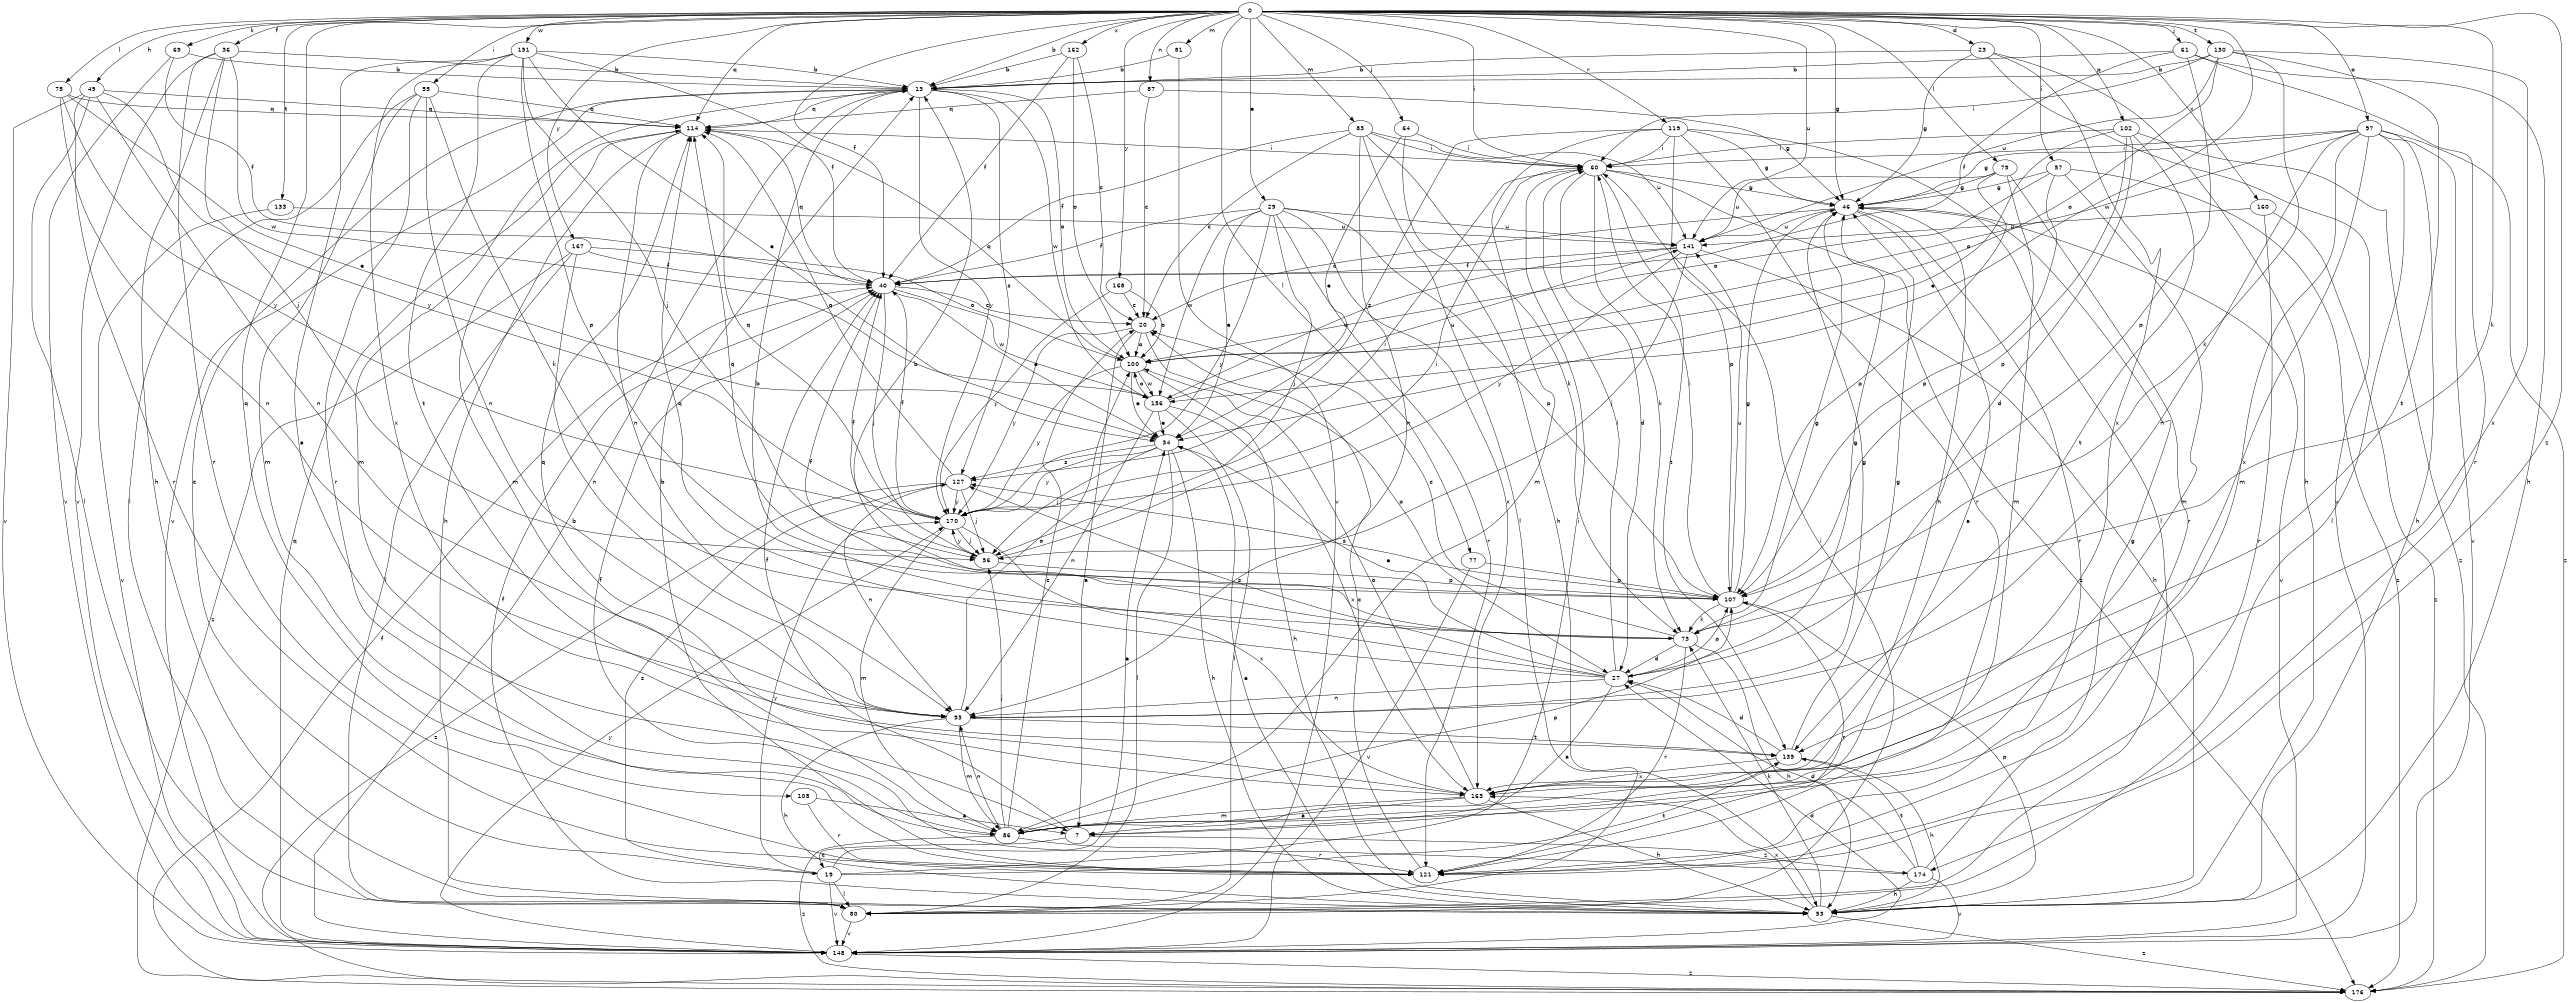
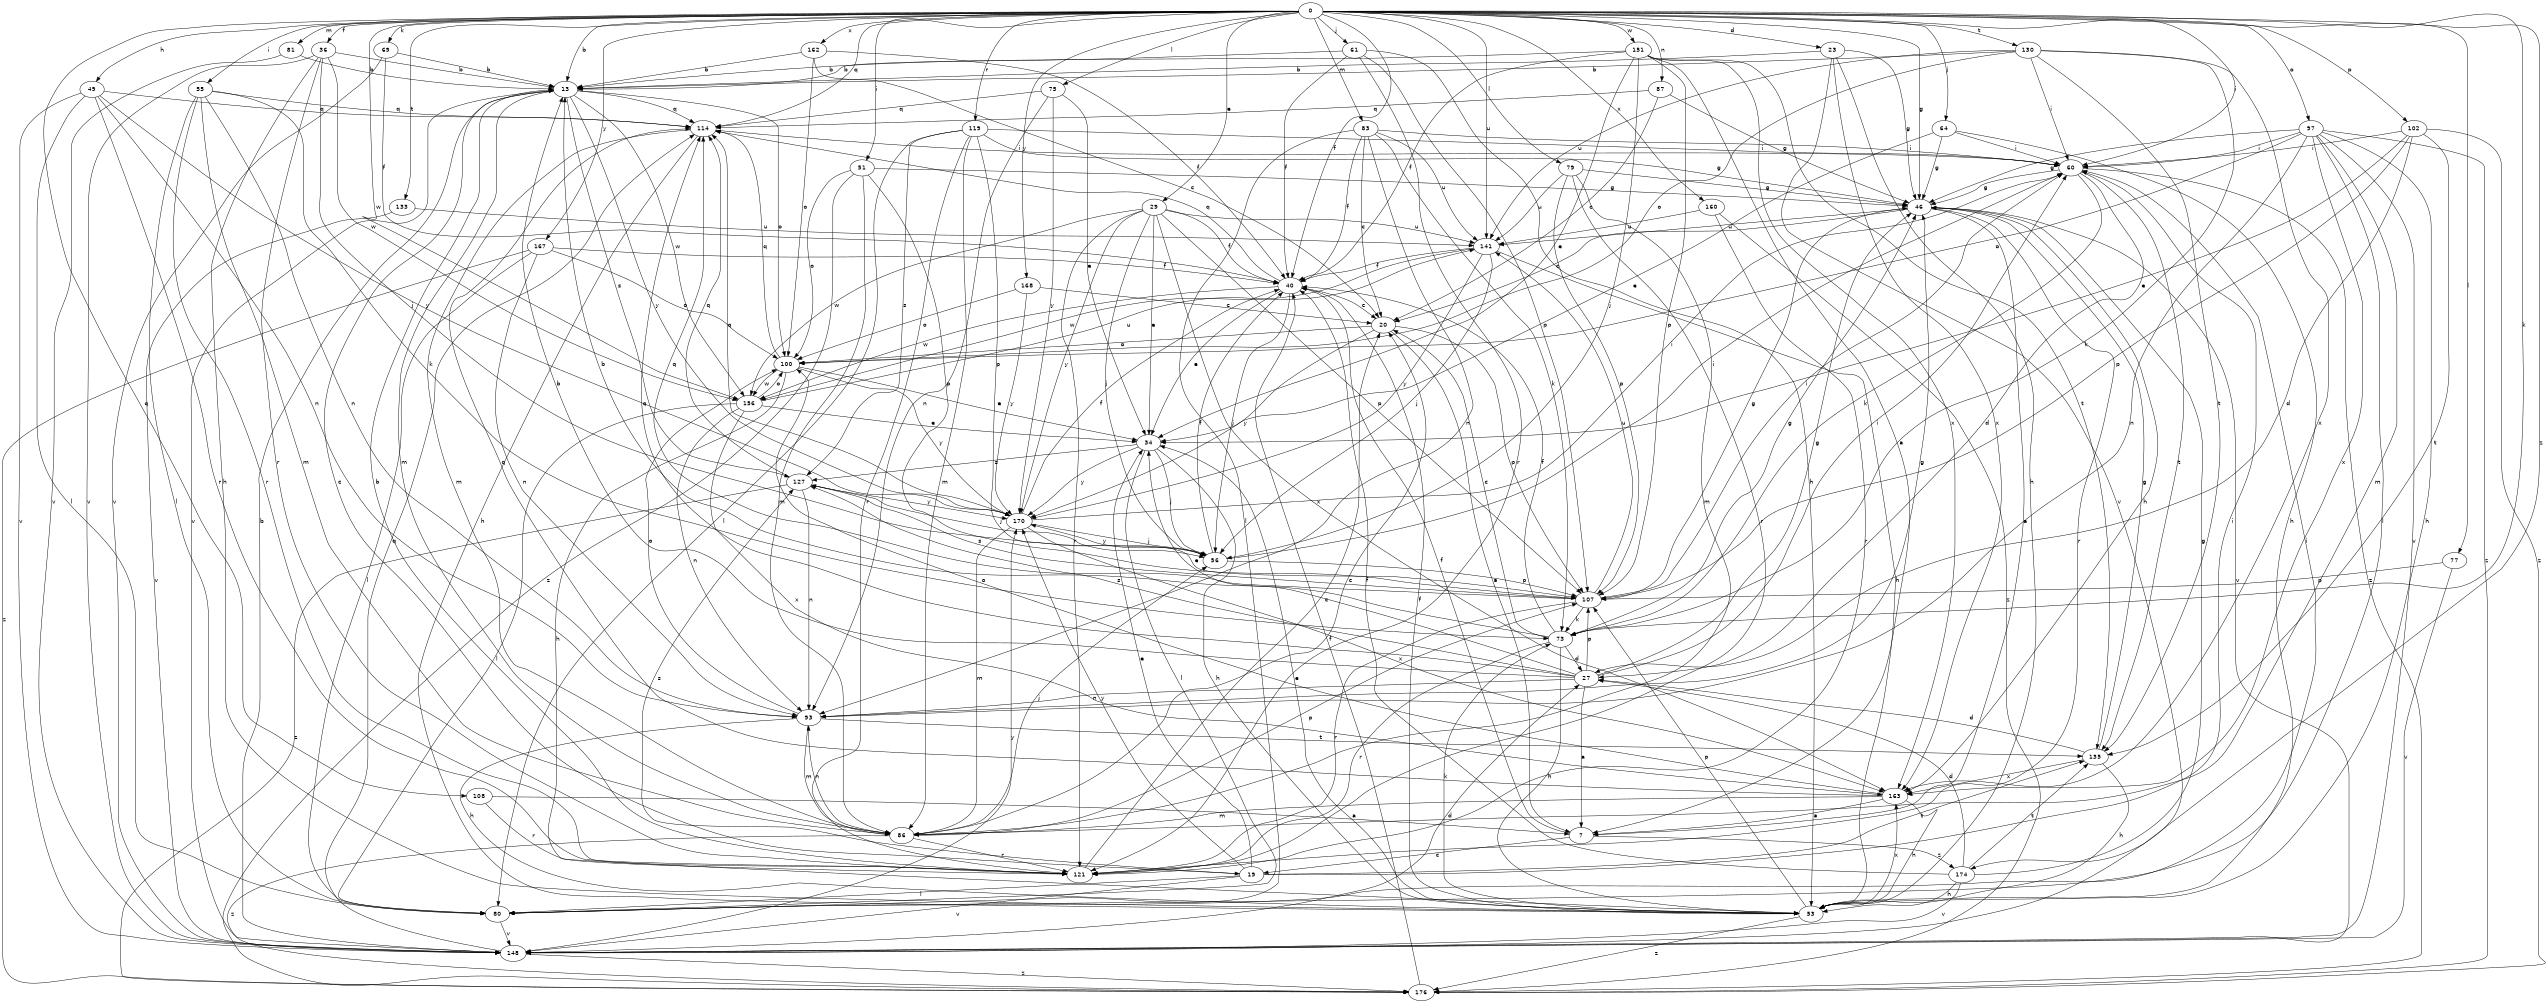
edge "64" -> "46": added, label "g"
node "57": label "57" -> "51"
edge "114" -> "93": removed, label "n"
edge "20" -> "27": now "20" -> "107"
